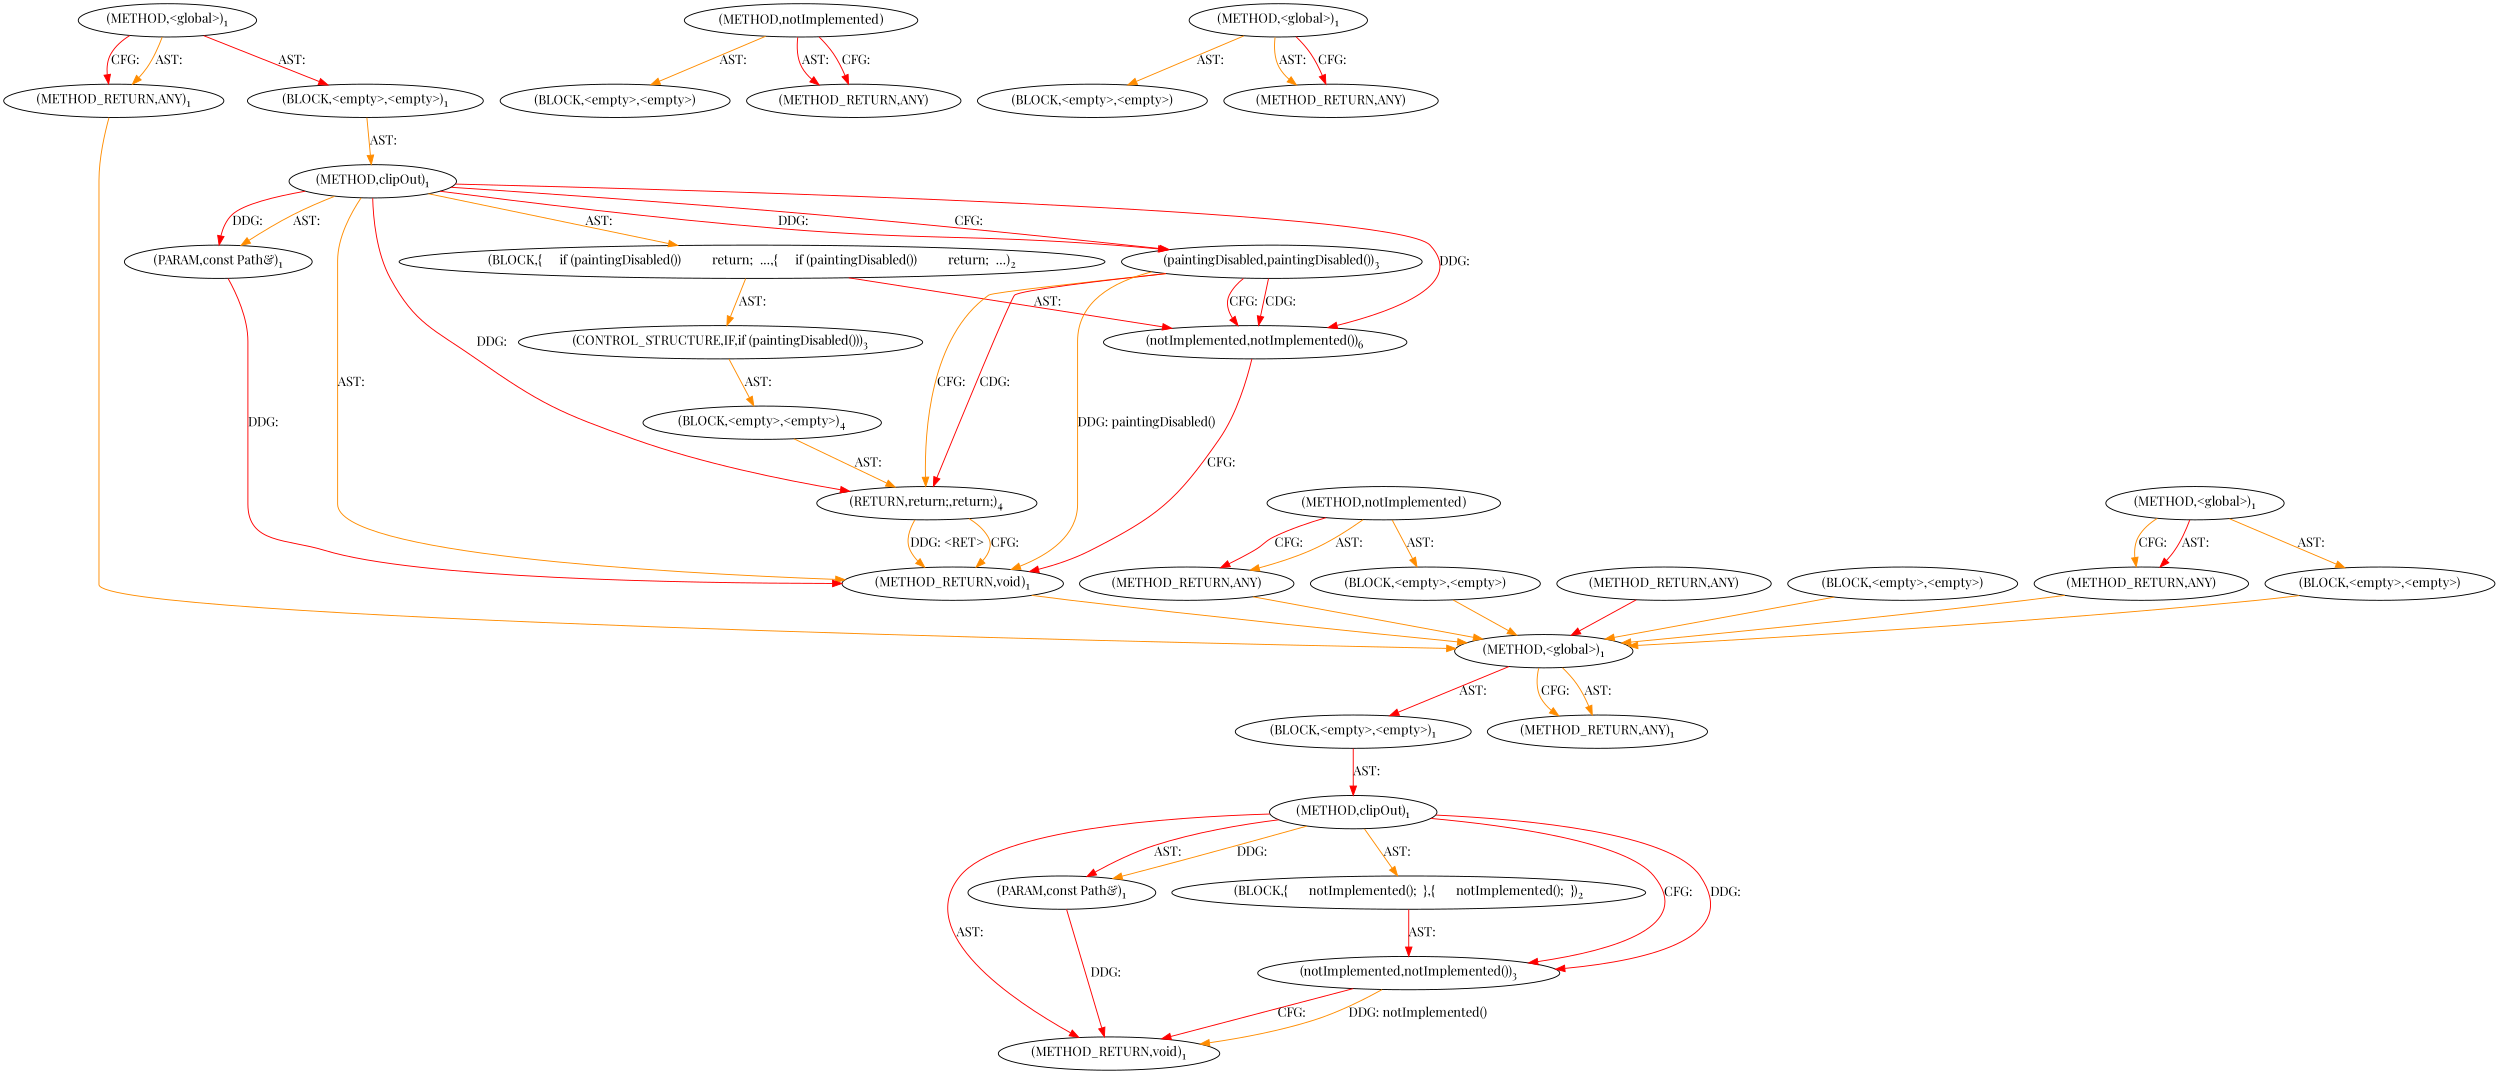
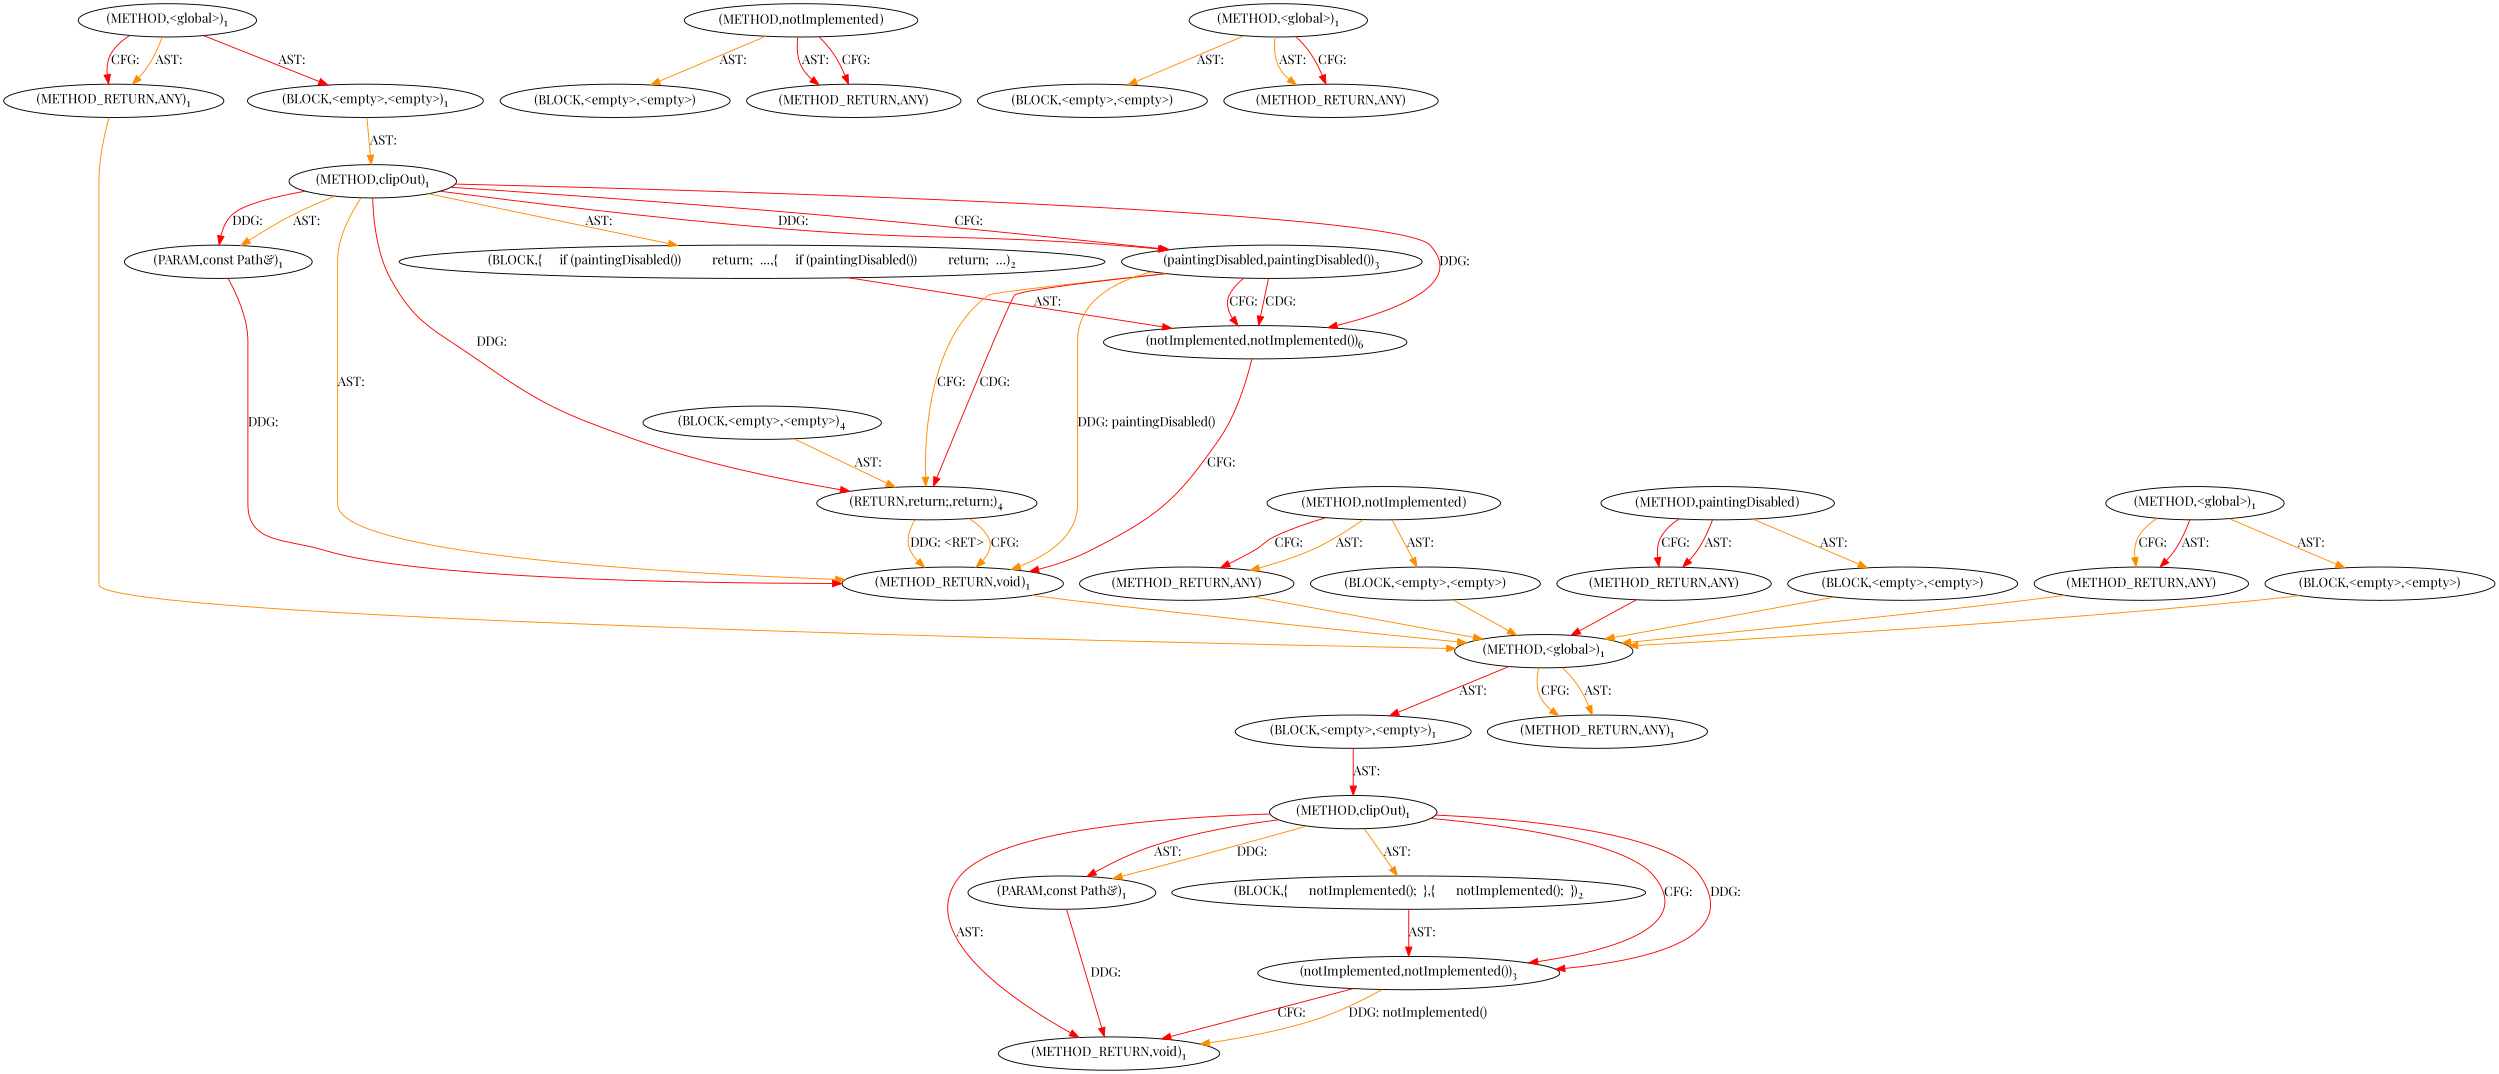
node "(CONTROL_STRUCTURE,IF,if (paintingDisabled()))": removed
node "(METHOD,paintingDisabled)": added
